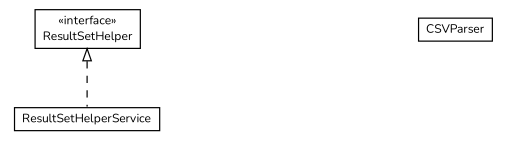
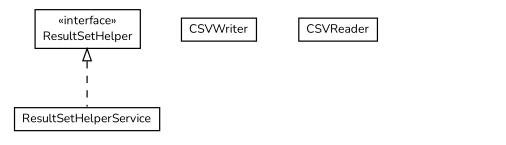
node "CSVWriter": added
node "CSVReader": added
node "CSVParser": removed
